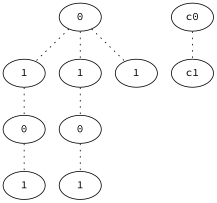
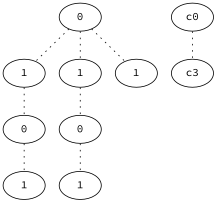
node "c1": label "c1" -> "c3"
